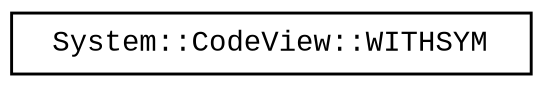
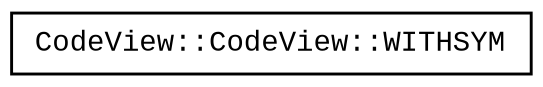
node "System::CodeView::WITHSYM": label "System::CodeView::WITHSYM" -> "CodeView::CodeView::WITHSYM"
